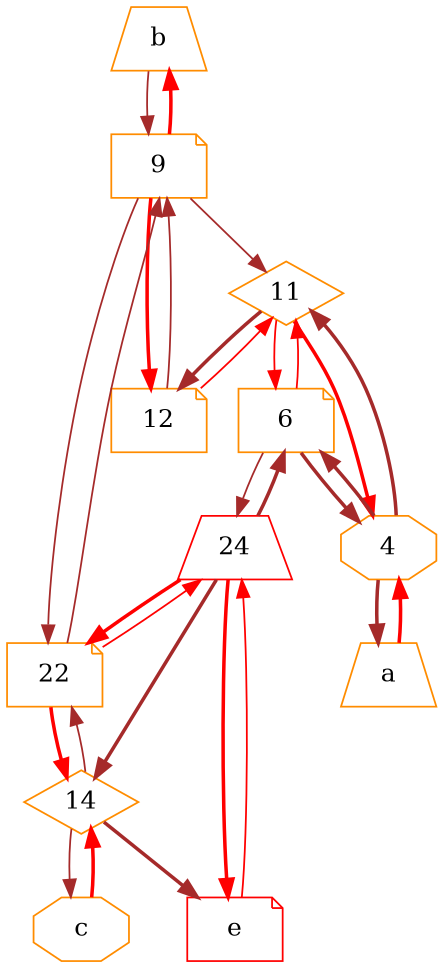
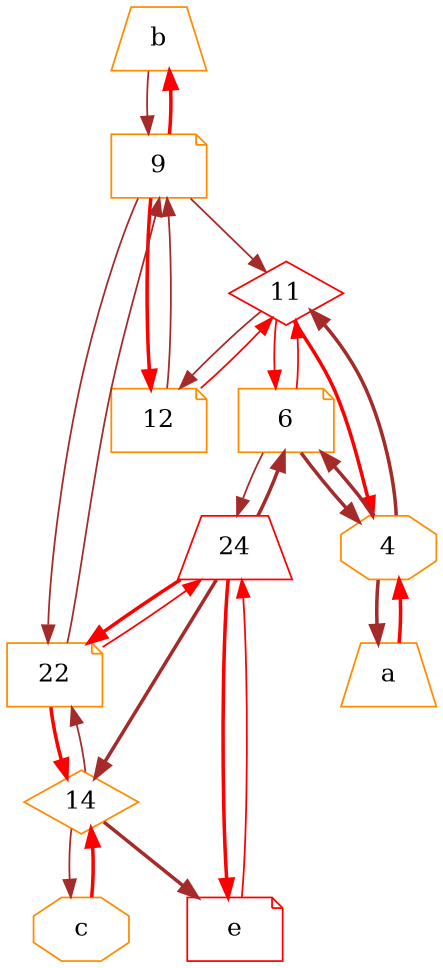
node "11": color darkorange -> red
edge "11" -> "12": style bold -> solid
